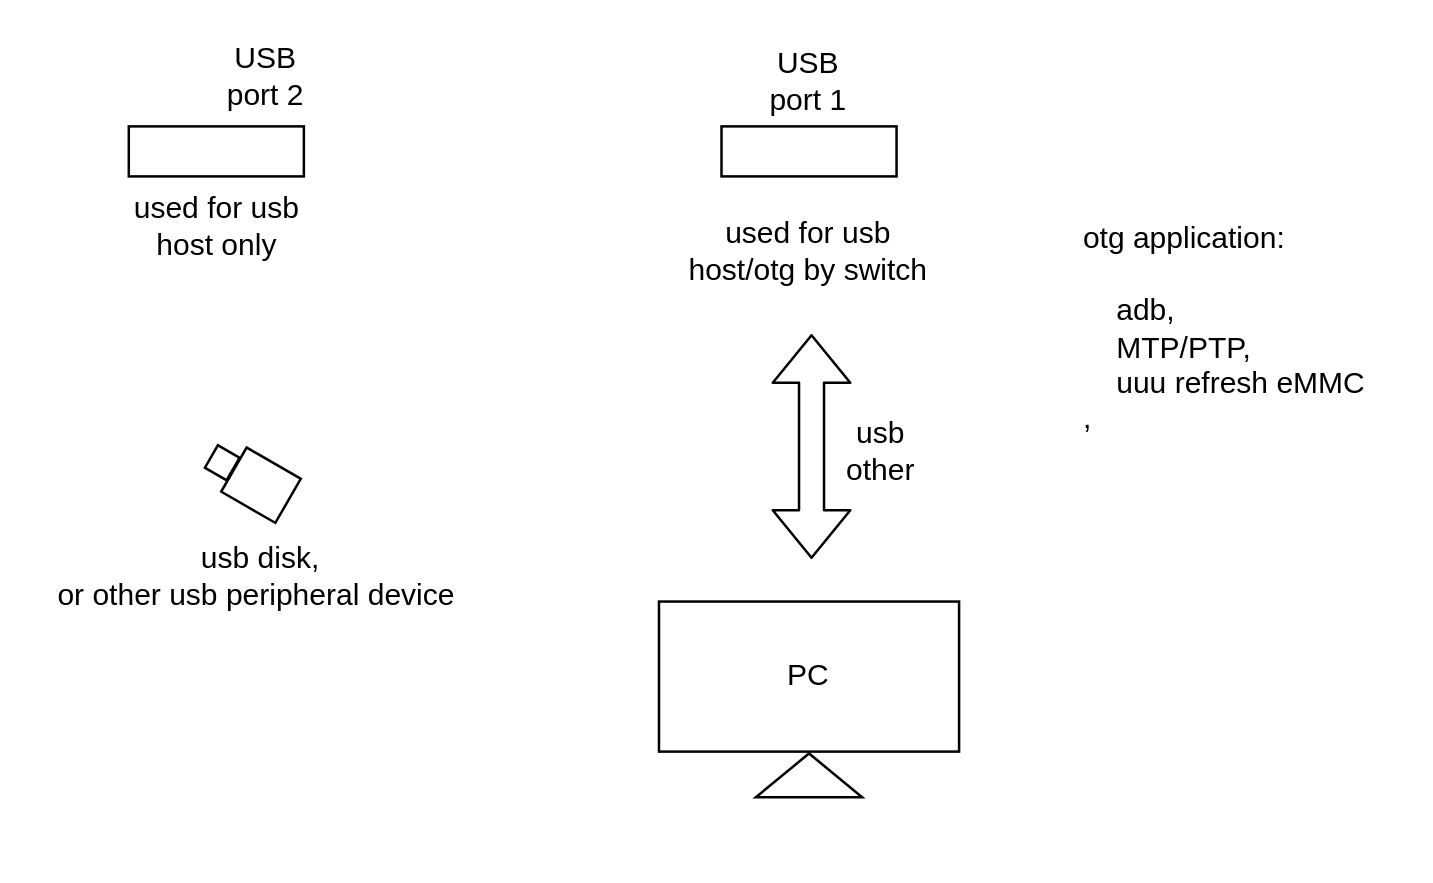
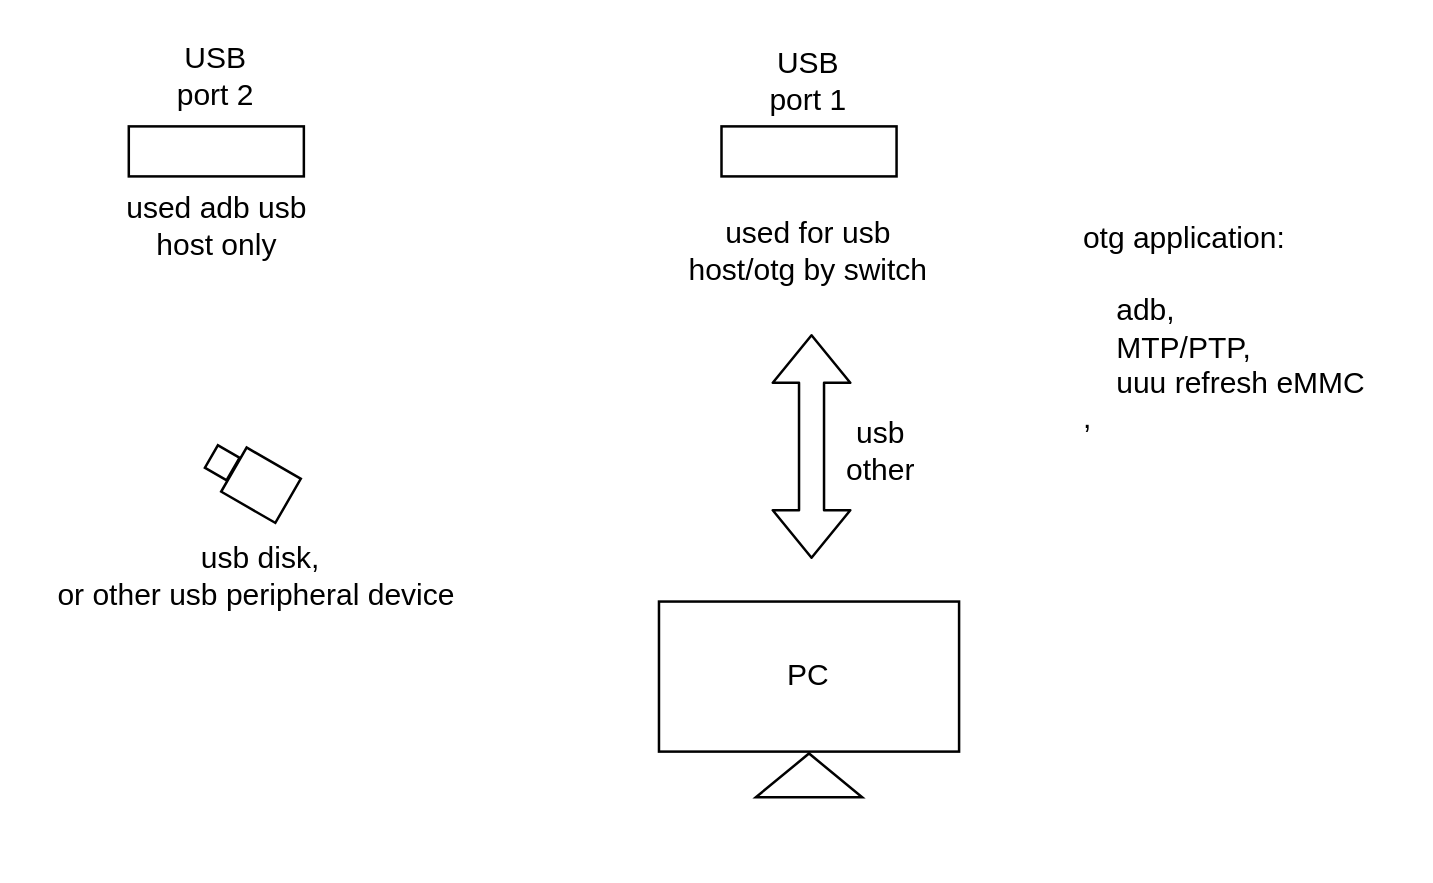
node "USB port 2": moved (266, 76) -> (216, 76)
node "used for usb host only": label "used for usb host only" -> "used adb usb host only"
